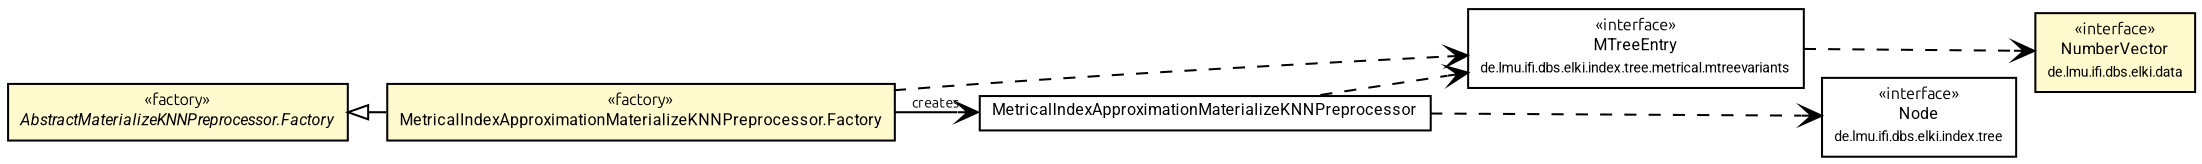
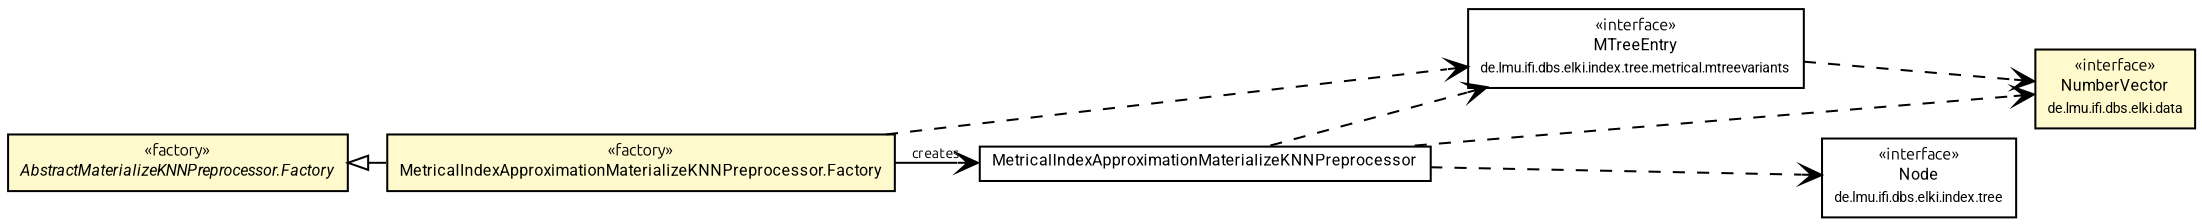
edge "MetricalIndexApproximationMaterializeKNNPreprocessor" -> "NumberVector": added
